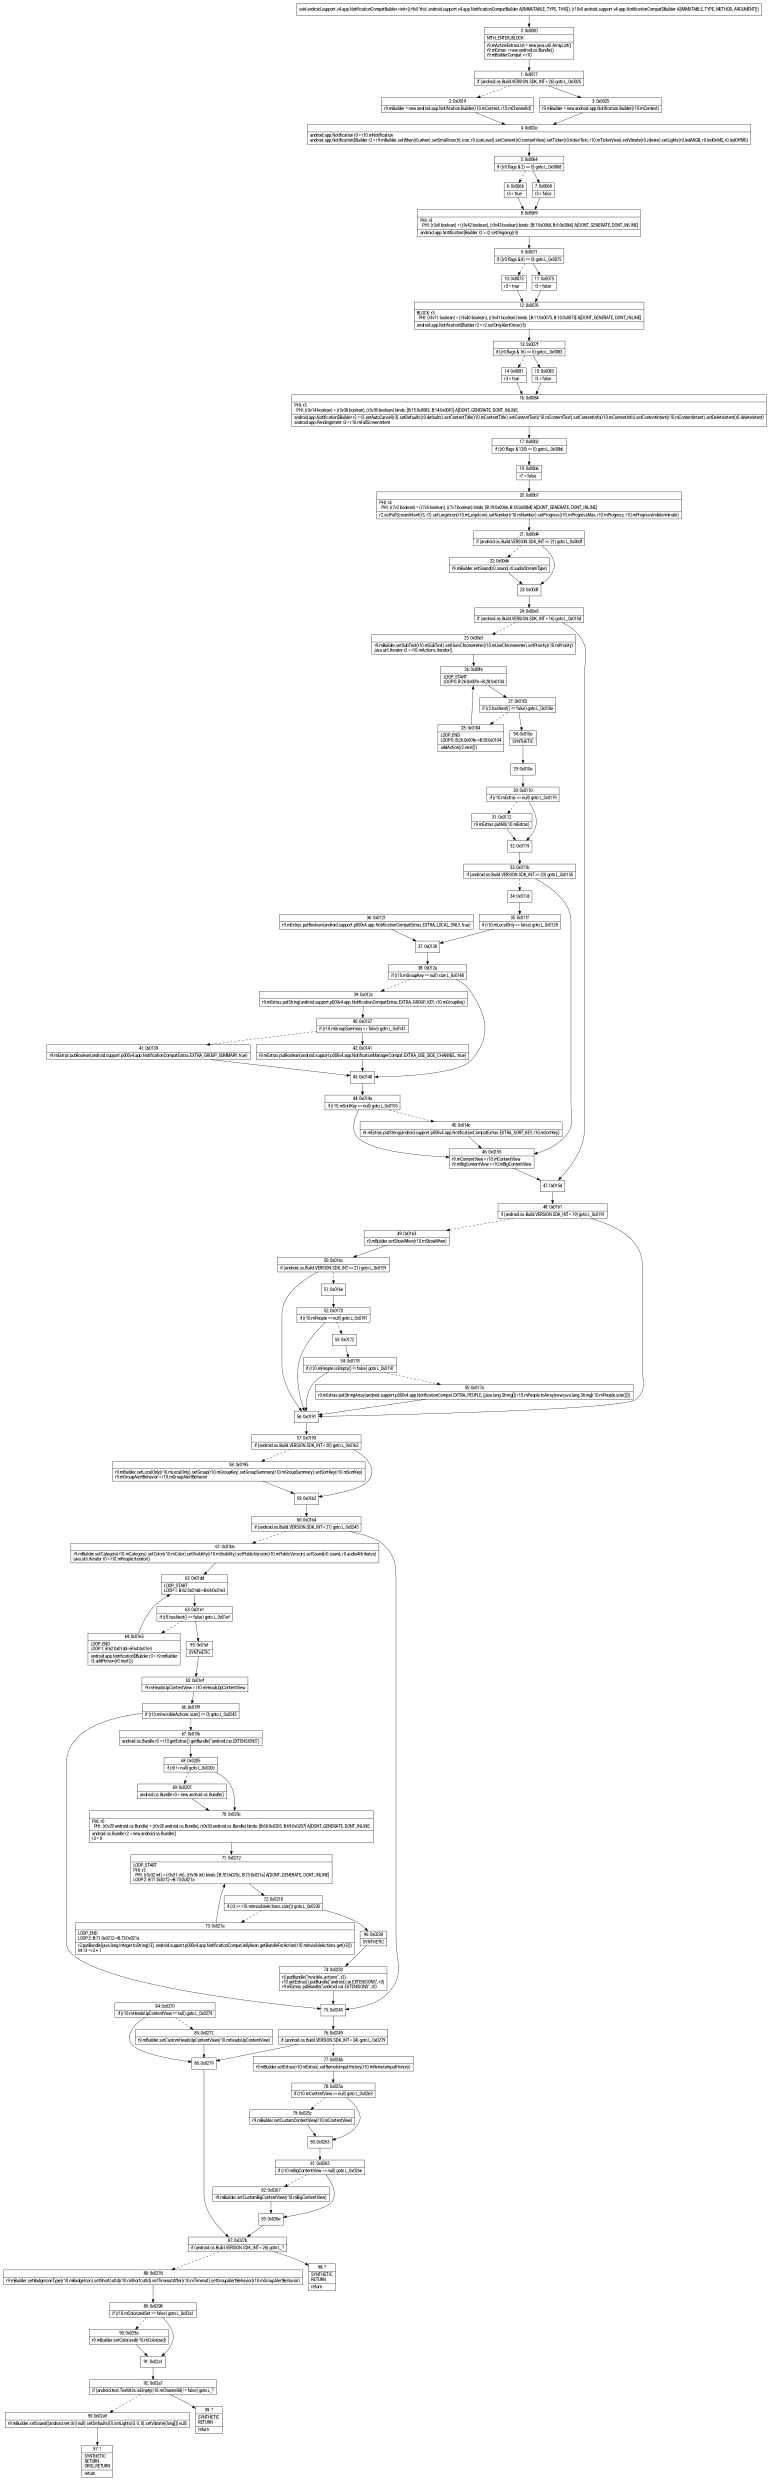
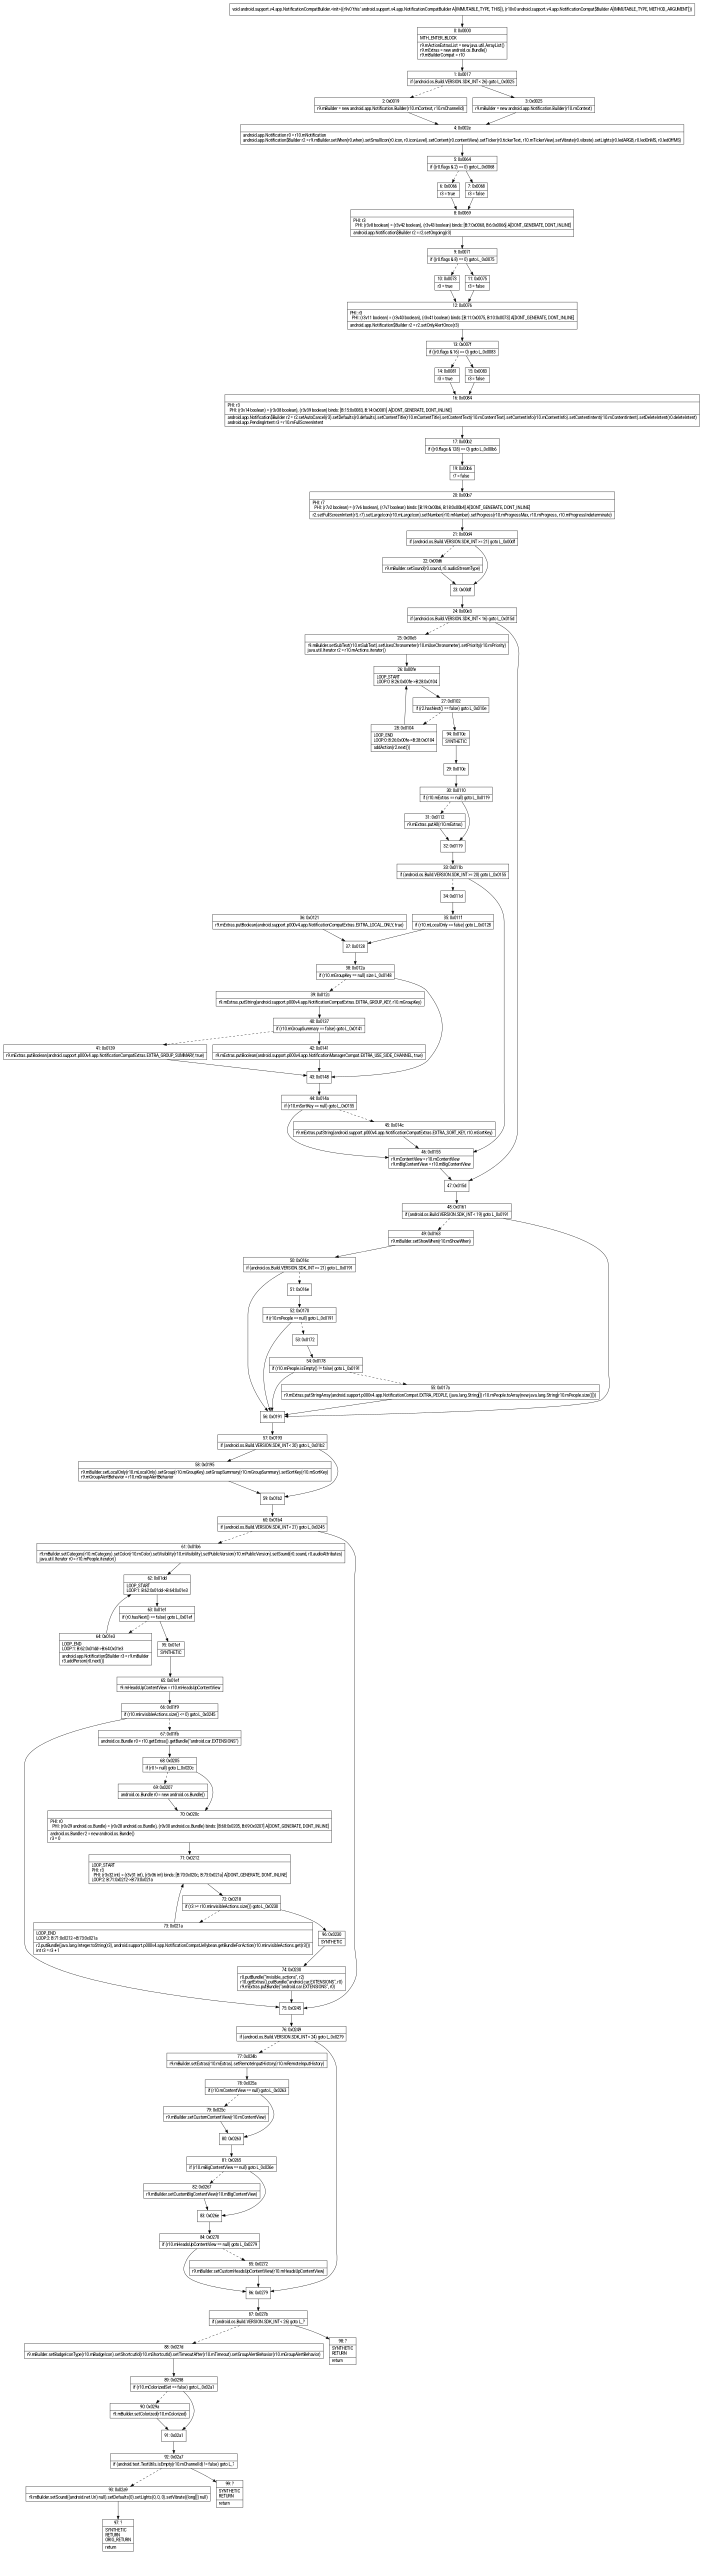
node "12: 0x0076": text "BLOCK: r3" -> "PHI: r3"
node "20: 0x00b7": text "PHI: r4" -> "PHI: r7"
edge "57: 0x0193" -> "58: 0x0195": style dashed -> solid
edge "83: 0x026e" -> "87: 0x027b": now "83: 0x026e" -> "84: 0x0270"
